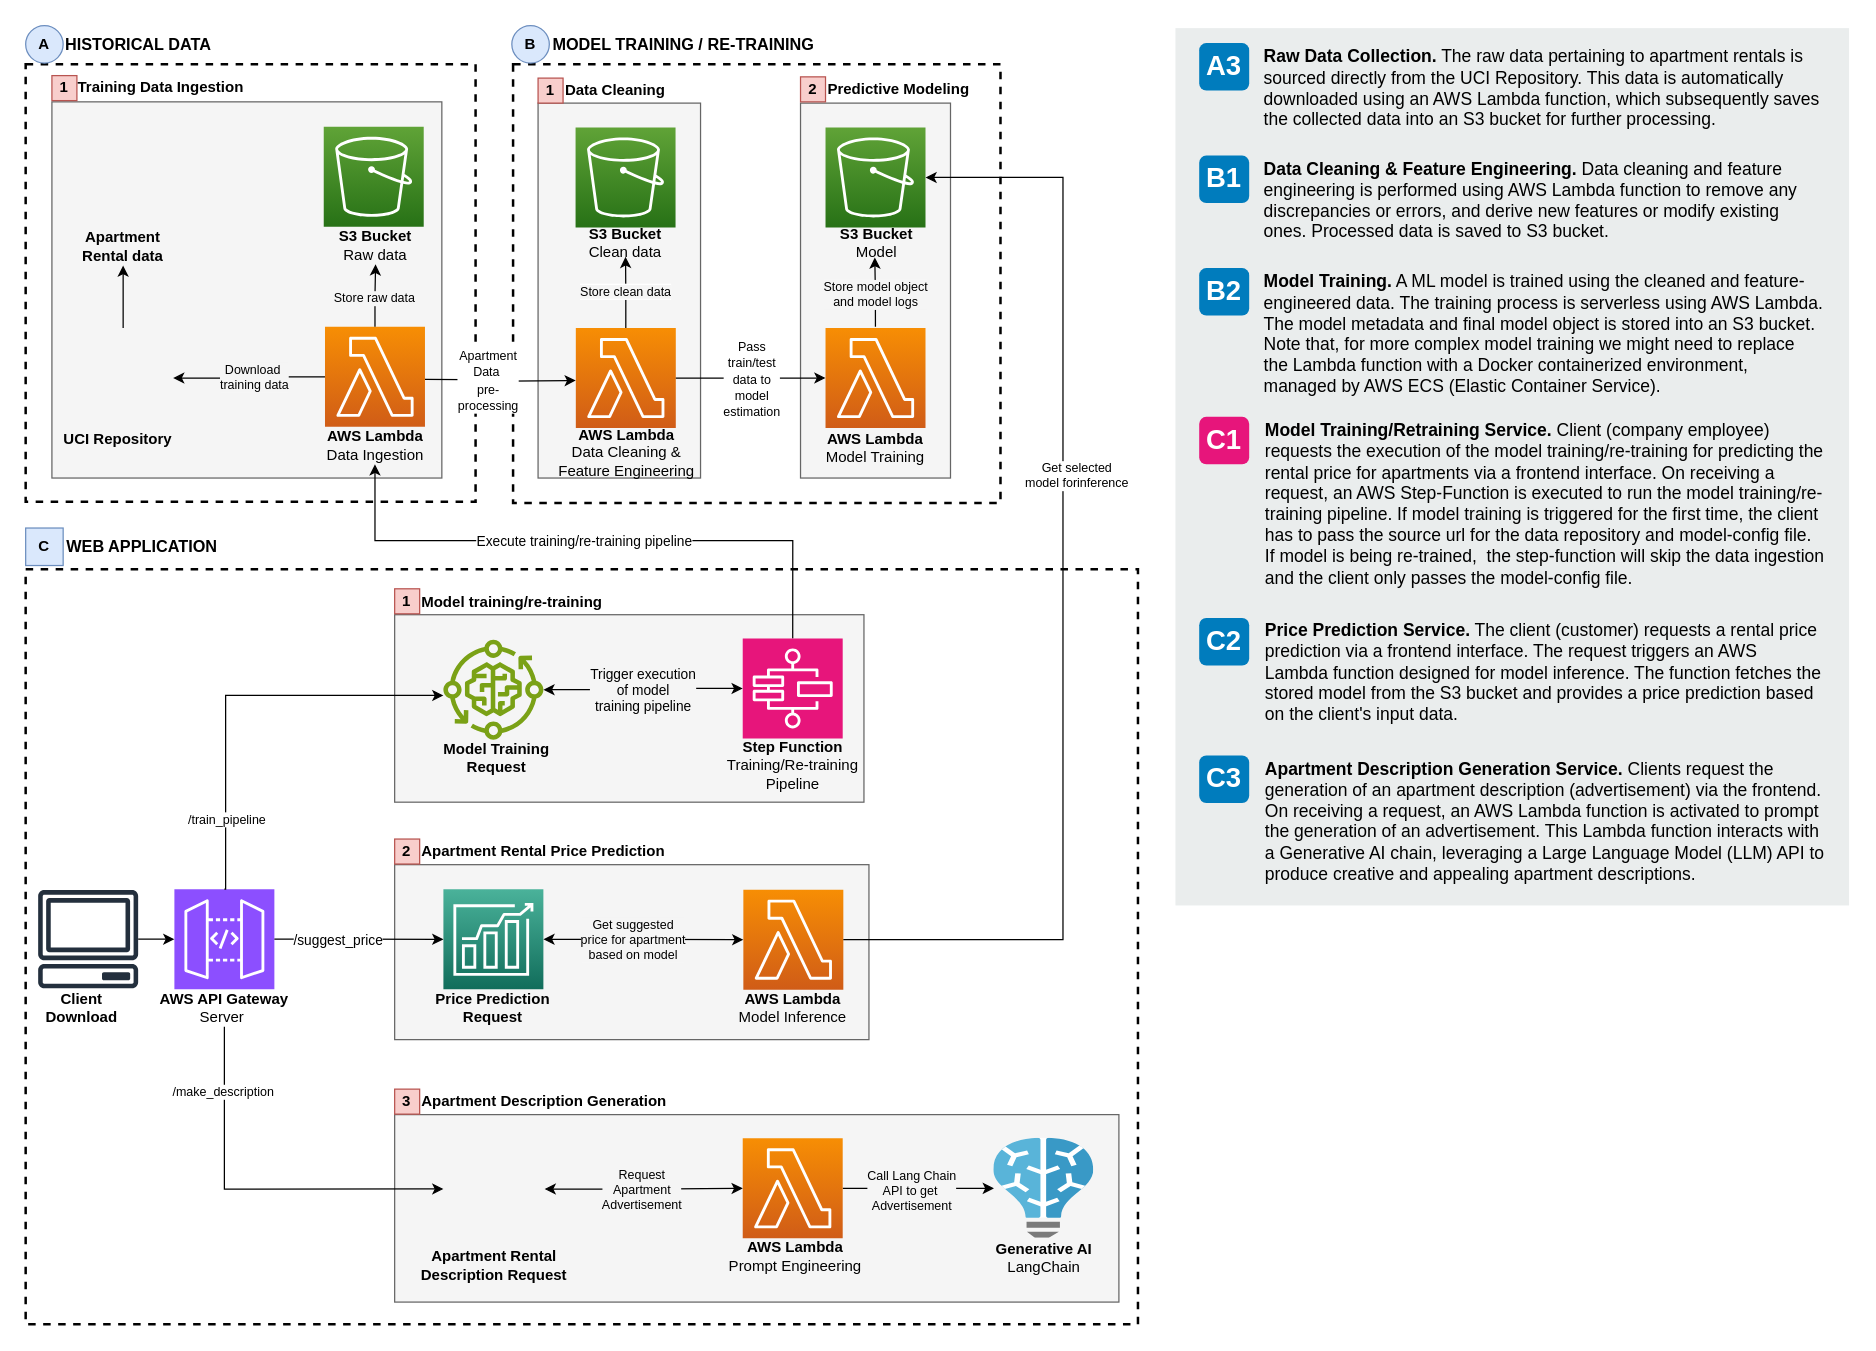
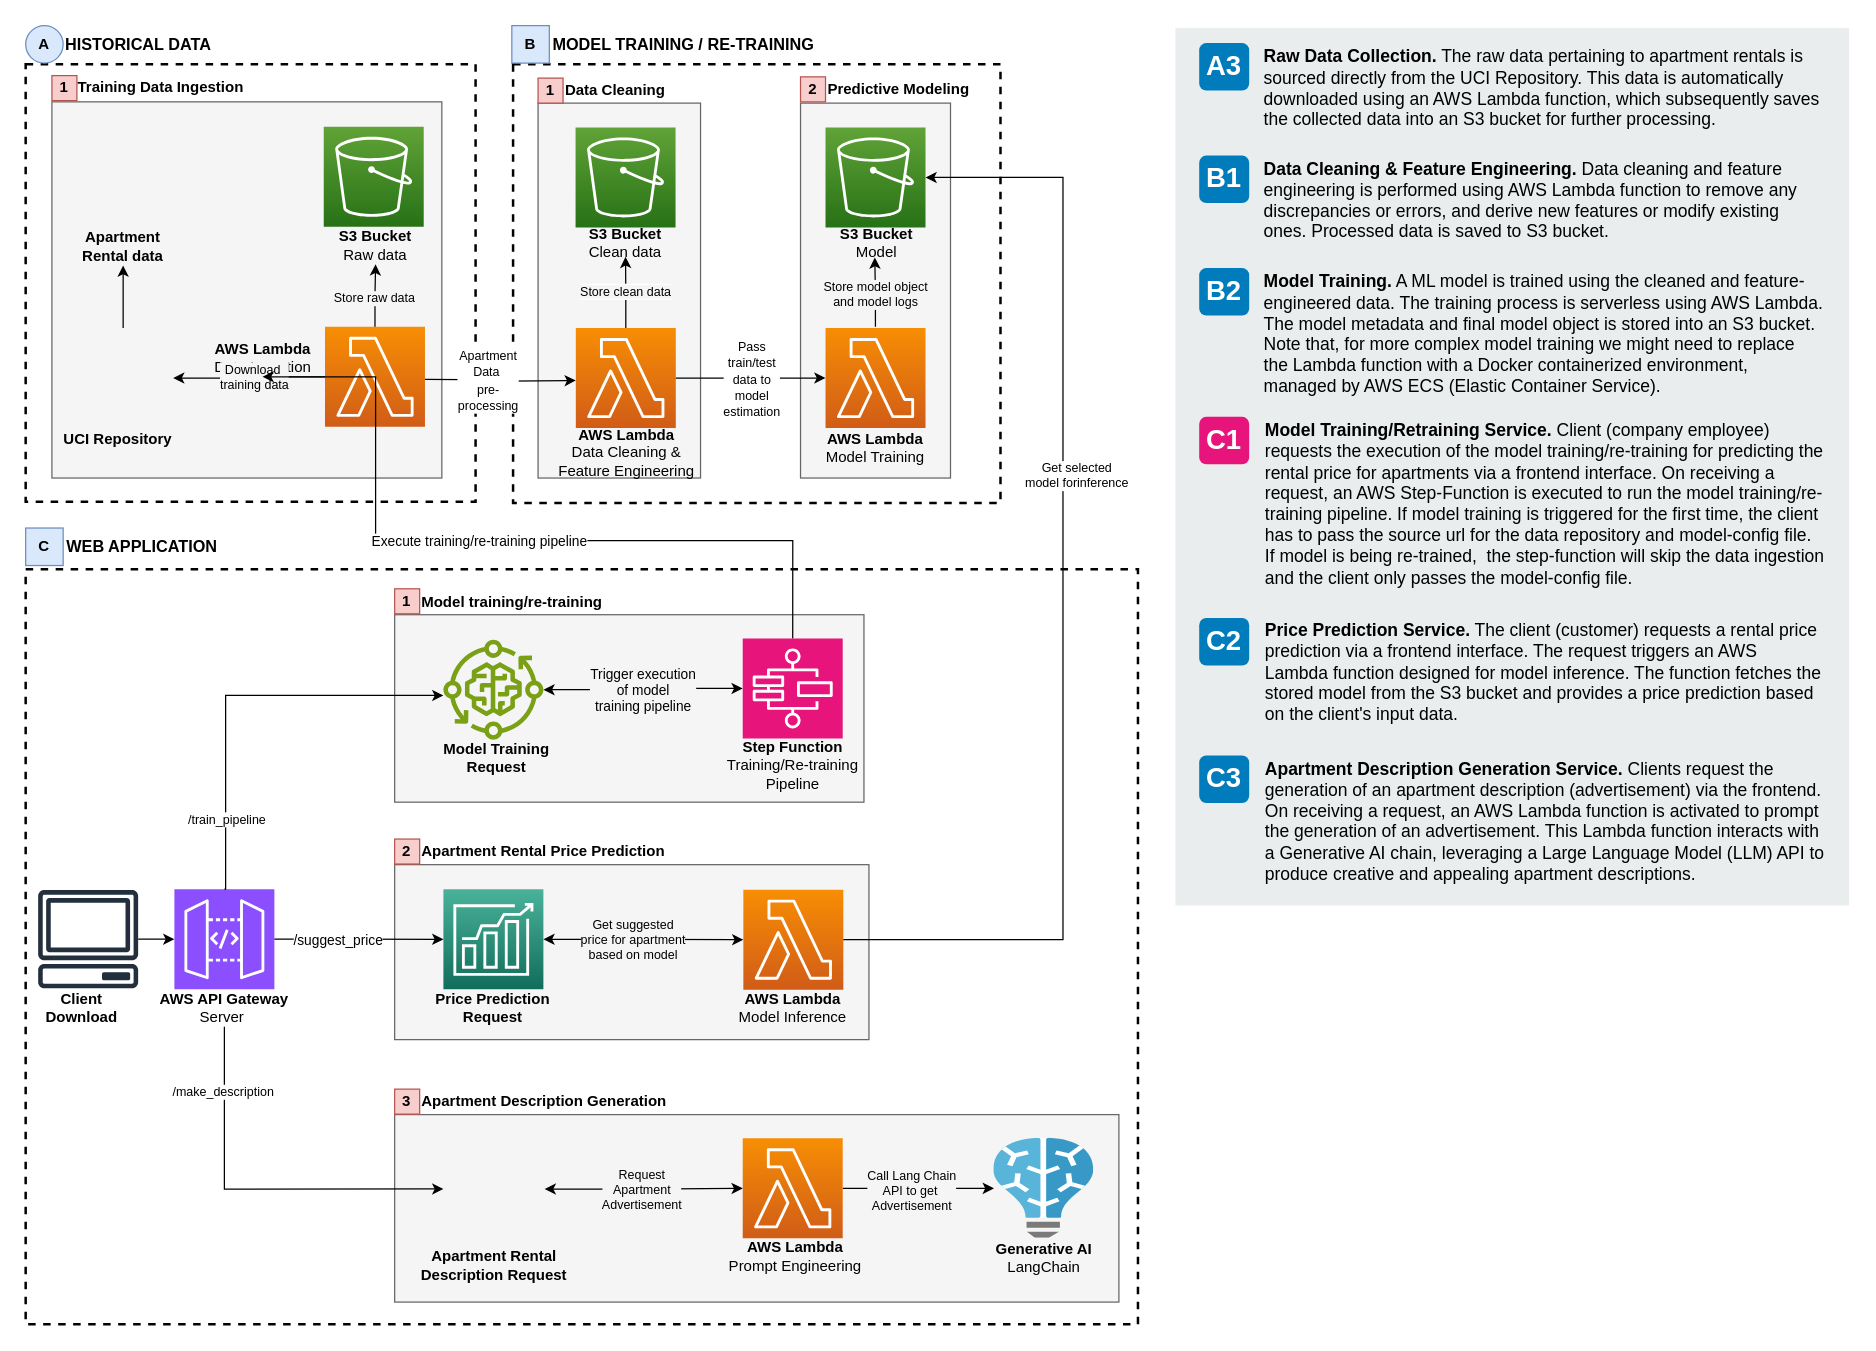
node "B": shape ellipse -> rectangle
node "AWS Lambda Data Ingestion": moved (375, 446) -> (263, 358)
